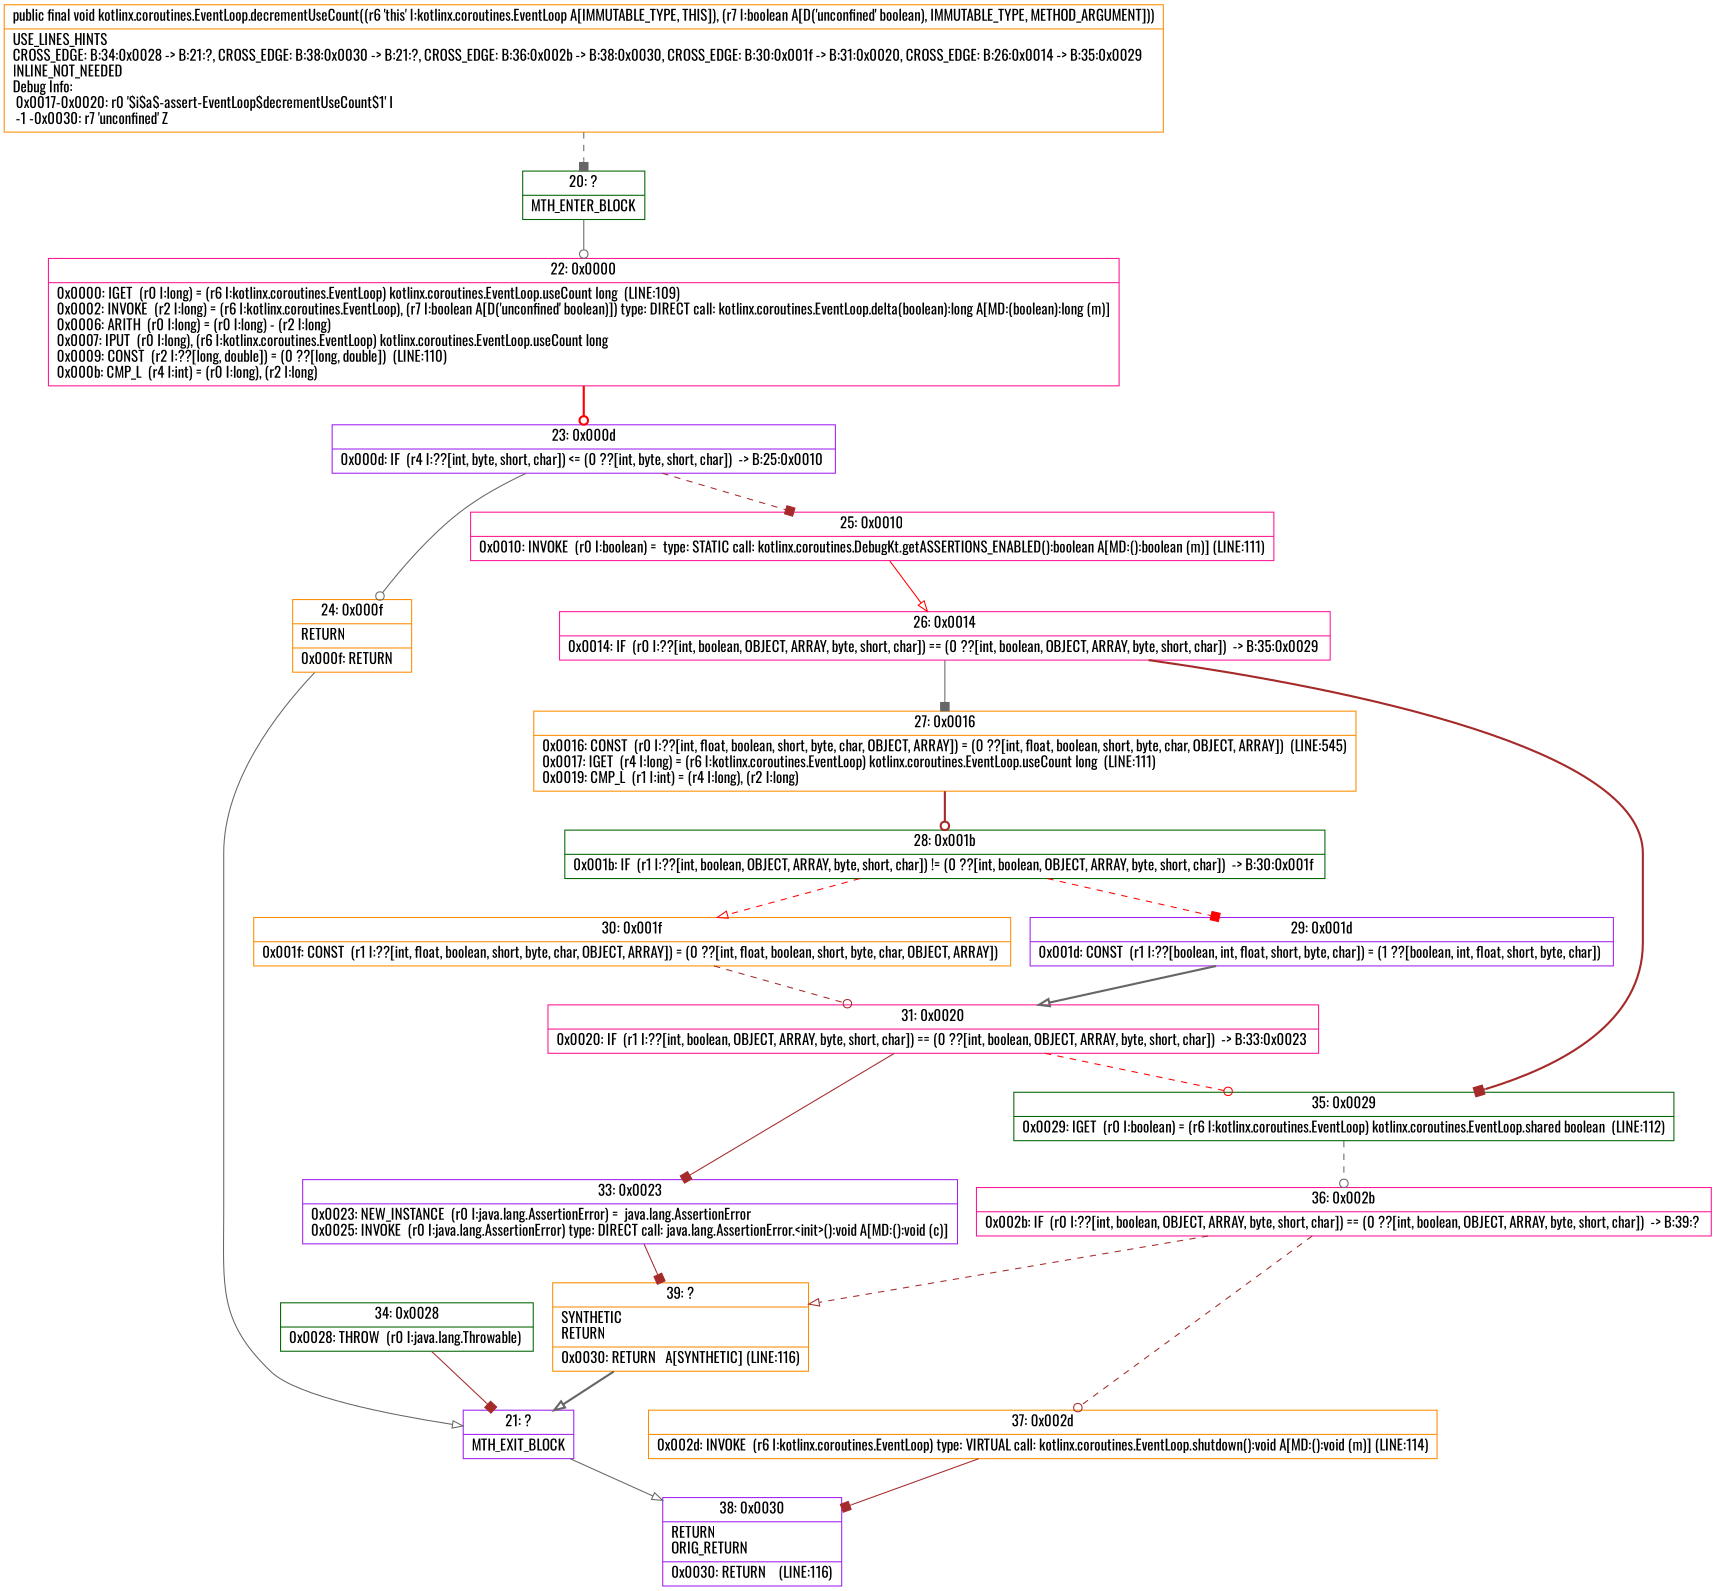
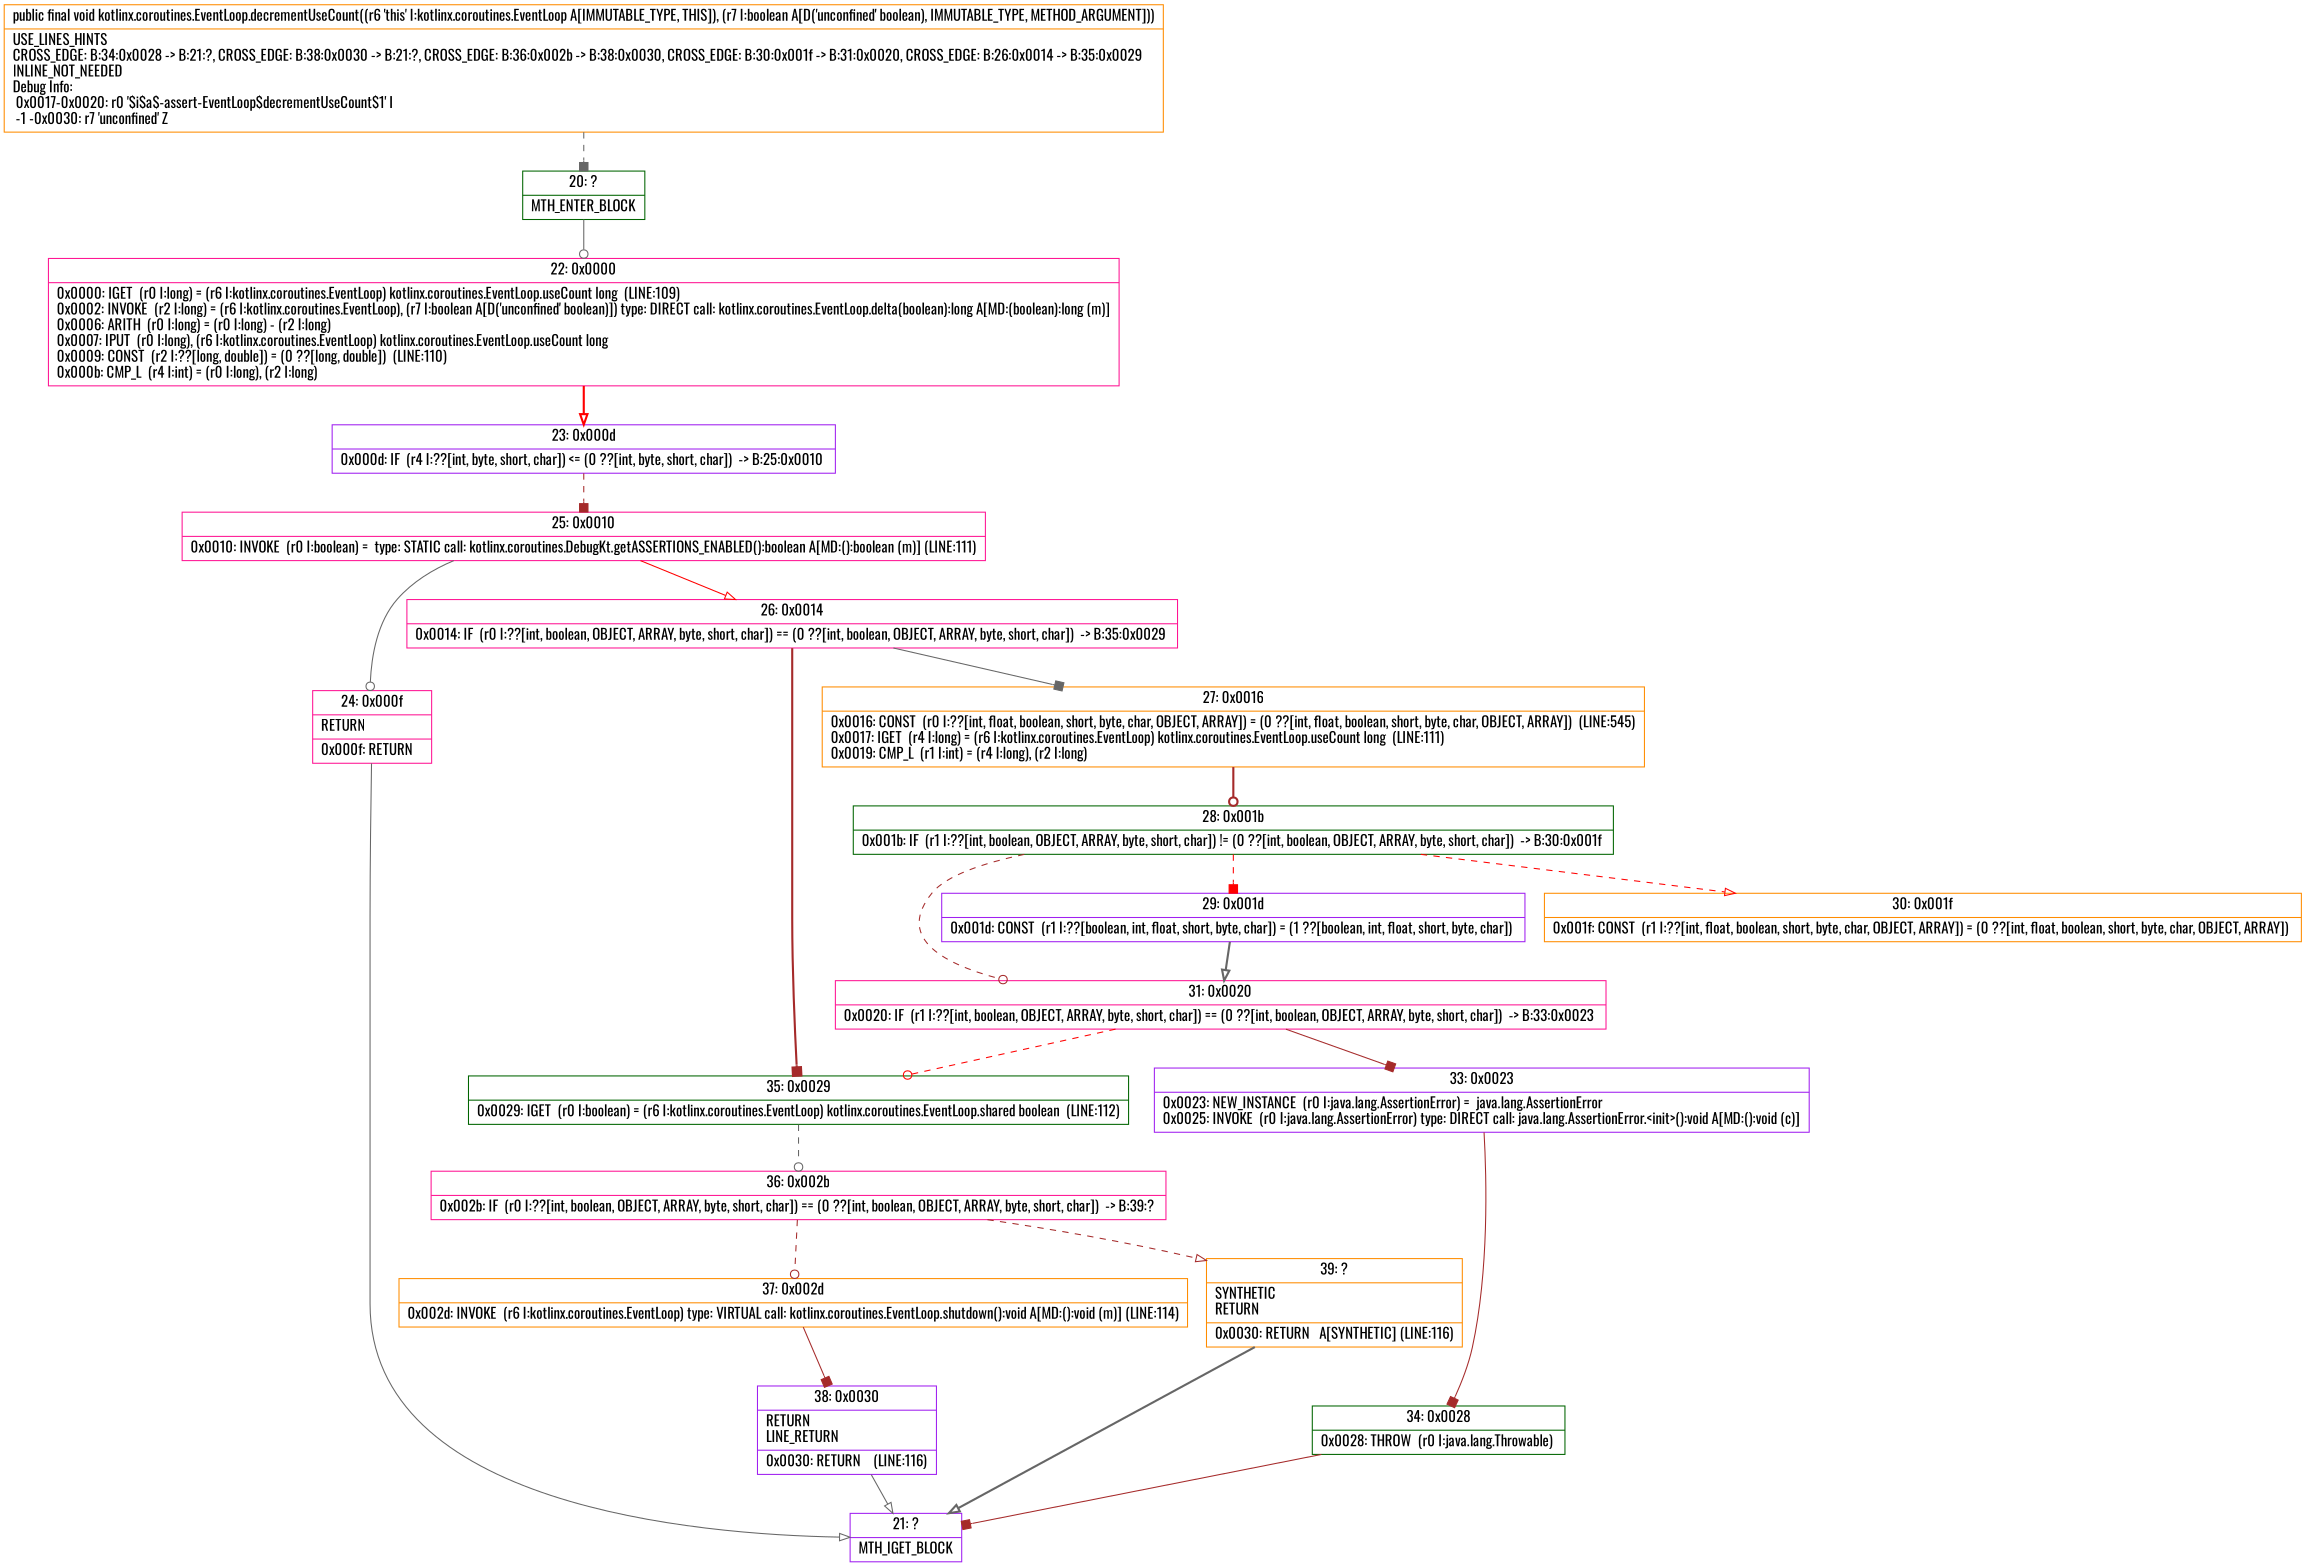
edge "22: 0x0000" -> "23: 0x000d": arrowhead odot -> onormal
edge "23: 0x000d" -> "24: 0x000f": now "25: 0x0010" -> "24: 0x000f"
node "24: 0x000f": color darkorange -> deeppink
edge "30: 0x001f" -> "31: 0x0020": now "28: 0x001b" -> "31: 0x0020"
edge "33: 0x0023" -> "39: ?": now "33: 0x0023" -> "34: 0x0028"
node "21: ?": text "MTH_EXIT_BLOCK" -> "MTH_IGET_BLOCK"
edge "21: ?" -> "38: 0x0030": reversed
node "38: 0x0030": text "ORIG_RETURN" -> "LINE_RETURN"
